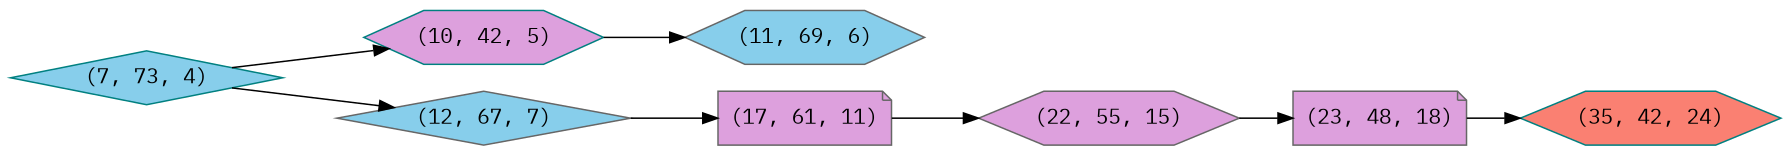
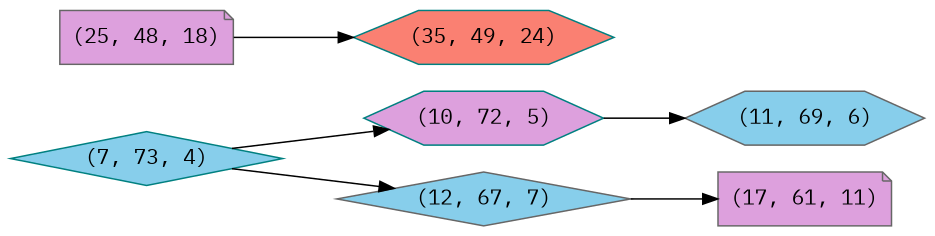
node "(10, 42, 5)": label "(10, 42, 5)" -> "(10, 72, 5)"
node "(22, 55, 15)": removed
node "(23, 48, 18)": label "(23, 48, 18)" -> "(25, 48, 18)"
node "(35, 42, 24)": label "(35, 42, 24)" -> "(35, 49, 24)"
